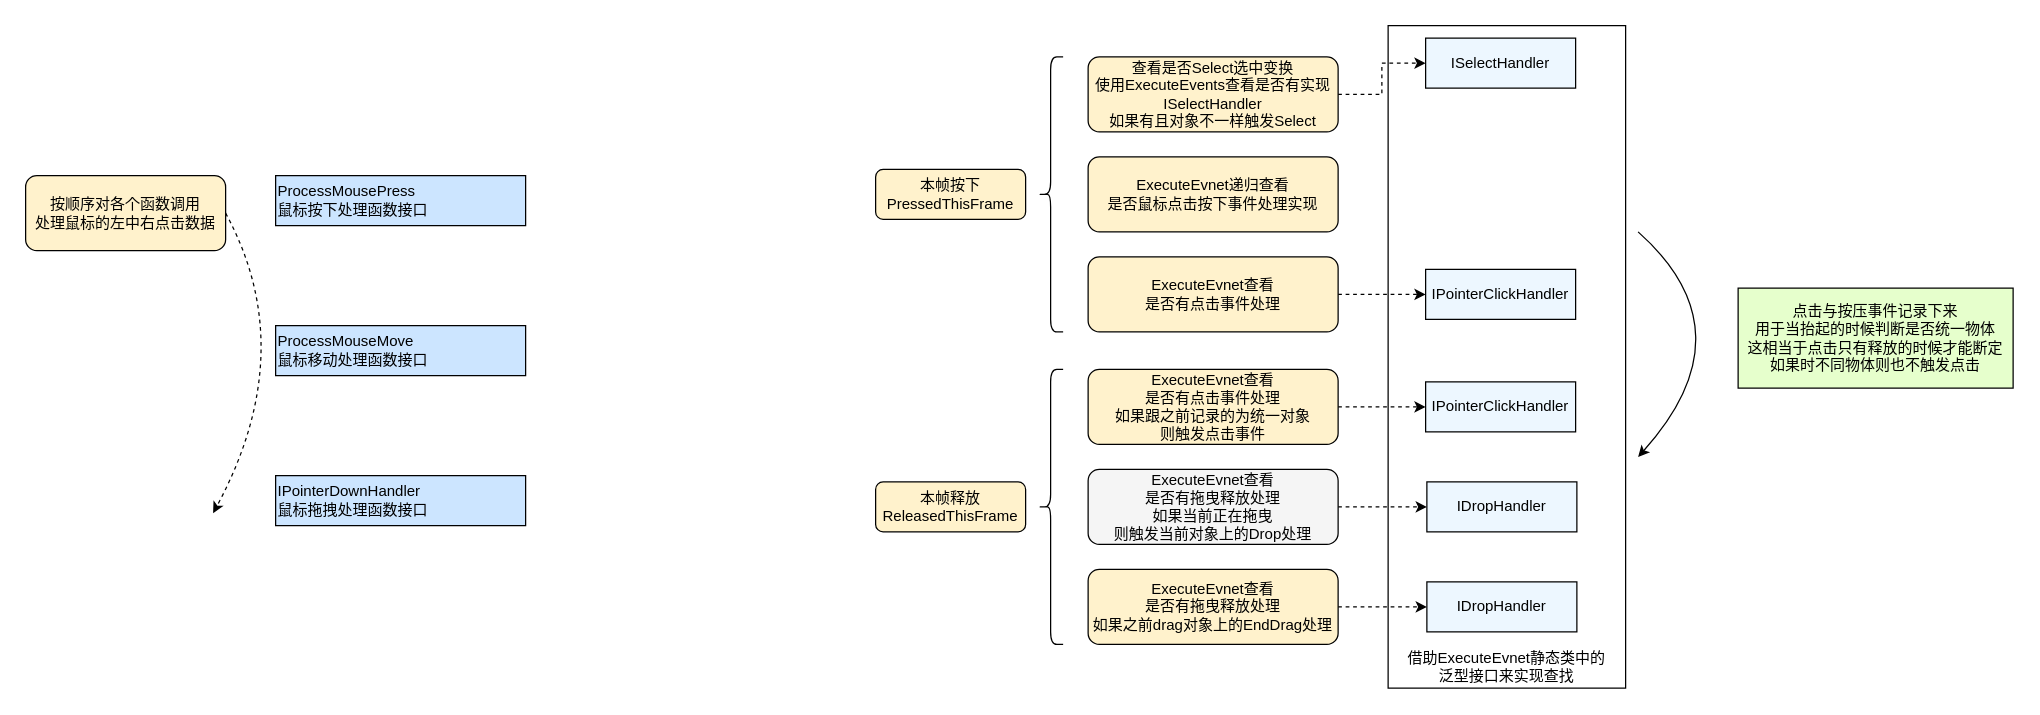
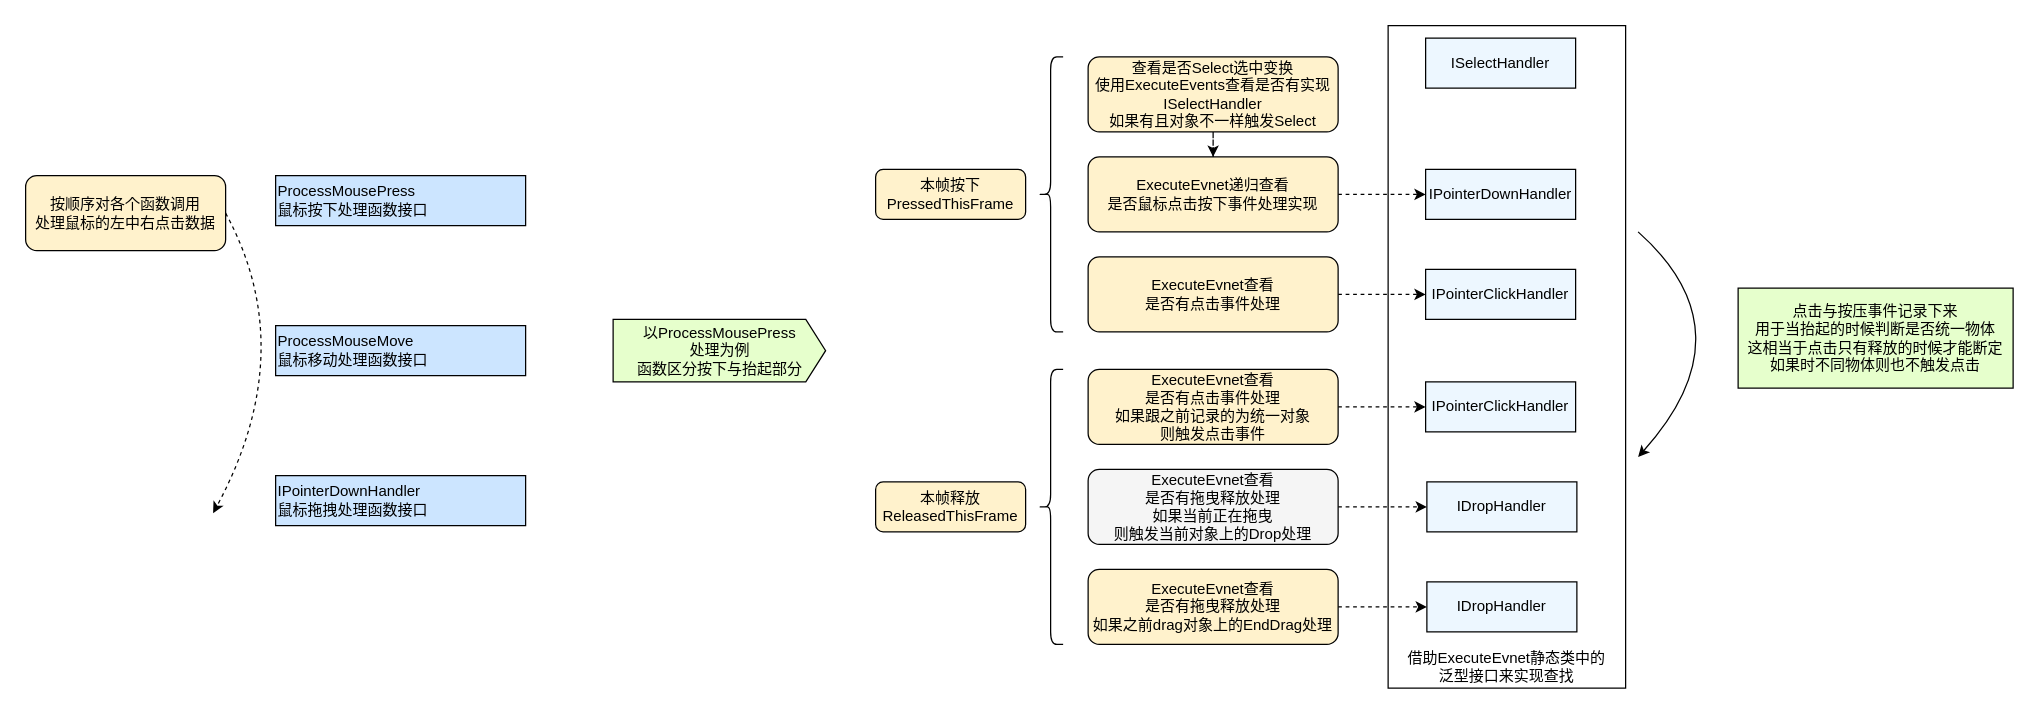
edge "查看是否Select选中变换 使用ExecuteEvents查看是否有实现 ISelectHandler 如果有且对象不一样触发Select" -> "ISelectHandler": now "查看是否Select选中变换 使用ExecuteEvents查看是否有实现 ISelectHandler 如果有且对象不一样触发Select" -> "ExecuteEvnet递归查看 是否鼠标点击按下事件处理实现"
edge "ExecuteEvnet递归查看 是否鼠标点击按下事件处理实现" -> "IPointerDownHandler": added
node "IPointerDownHandler": added
node "以ProcessMousePress 处理为例 函数区分按下与抬起部分": added
